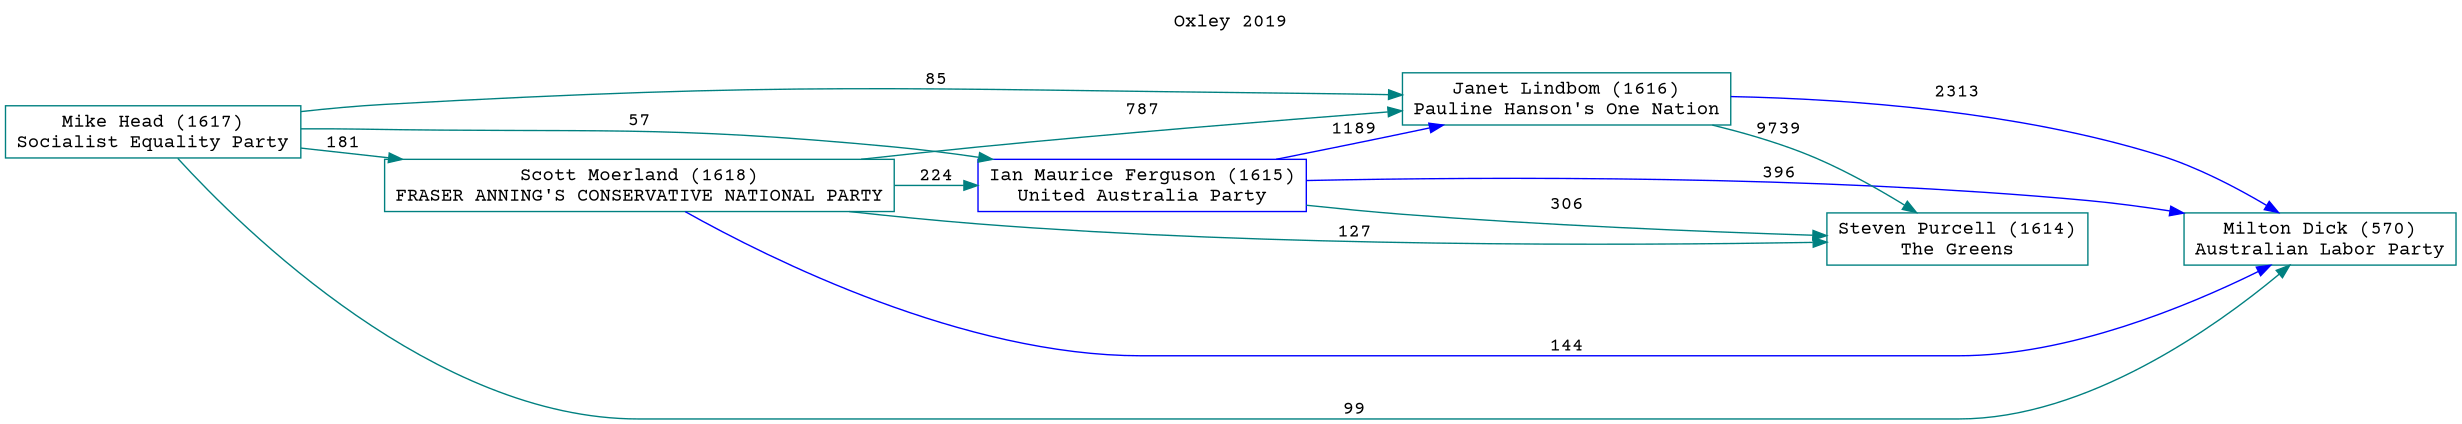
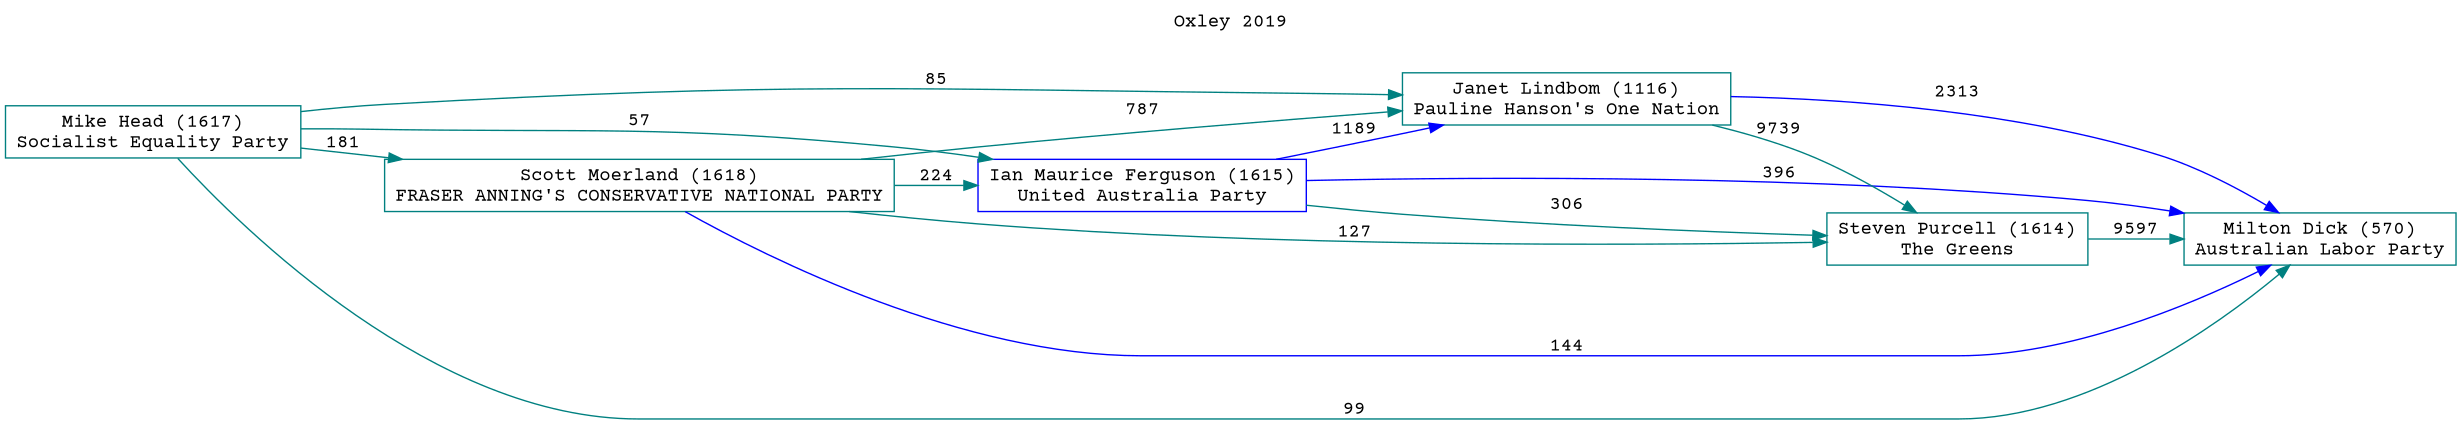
node "Janet Lindbom (1616) Pauline Hanson's One Nation": label "Janet Lindbom (1616) Pauline Hanson's One Nation" -> "Janet Lindbom (1116) Pauline Hanson's One Nation"
edge "Steven Purcell (1614) The Greens" -> "Milton Dick (570) Australian Labor Party": added, label "9597"
